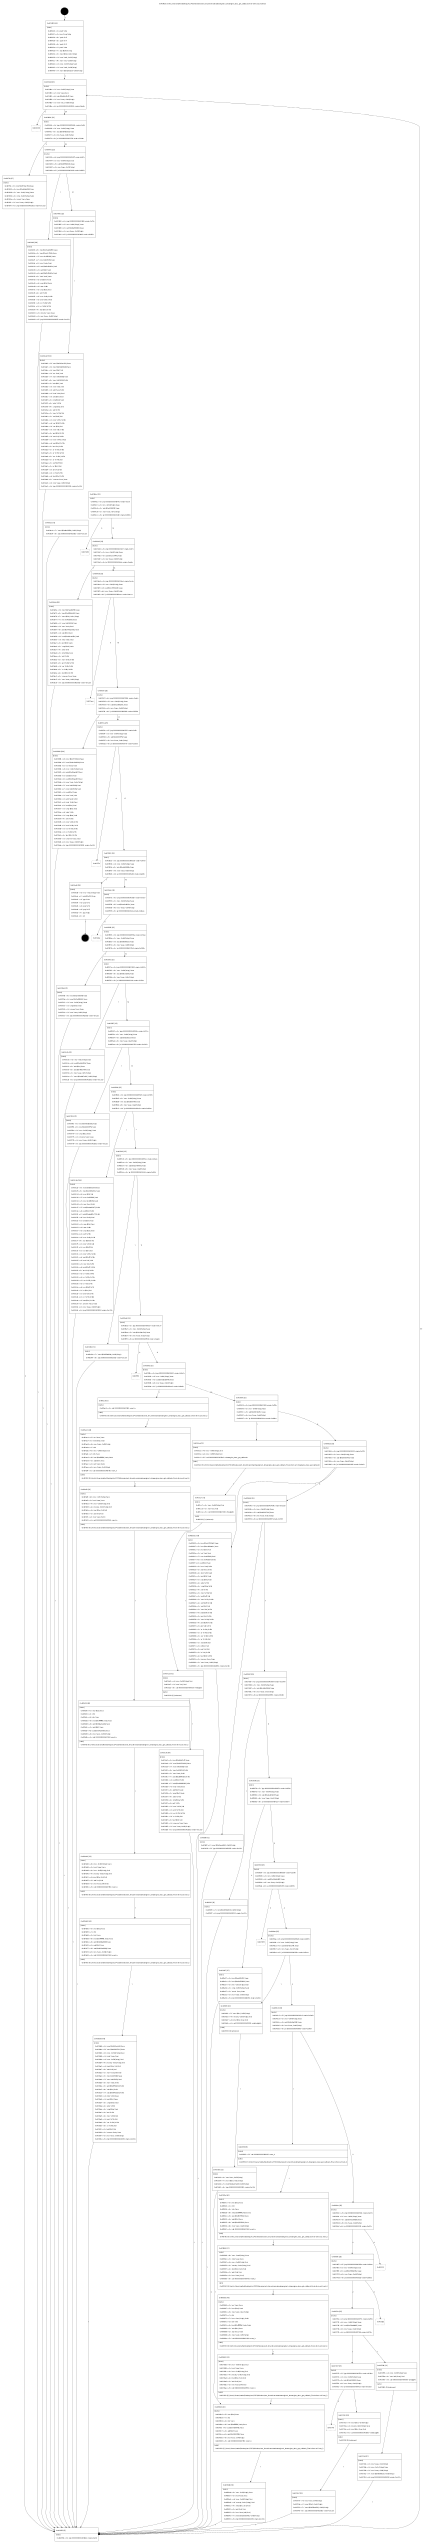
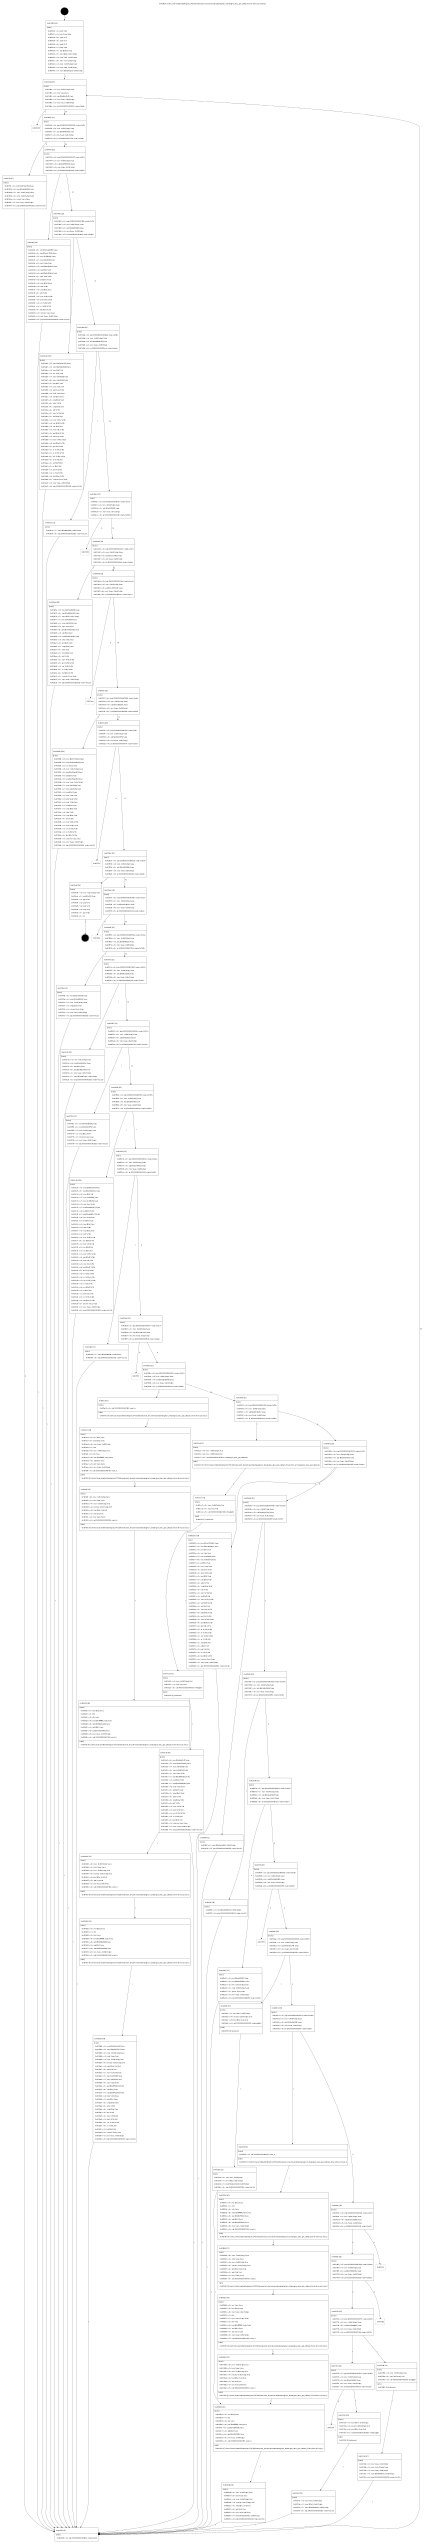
node "0x4014a6 [22]": added
edge "0x40154c [25]" -> "0x401565 [25]": added, label "16"
edge "0x401b18 [40]" -> "0x401b40 [32]": now "0x401cdf [94]" -> "0x401b40 [32]"
